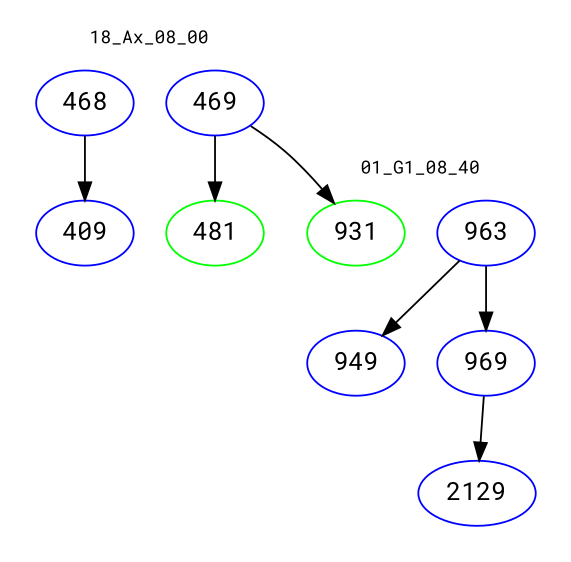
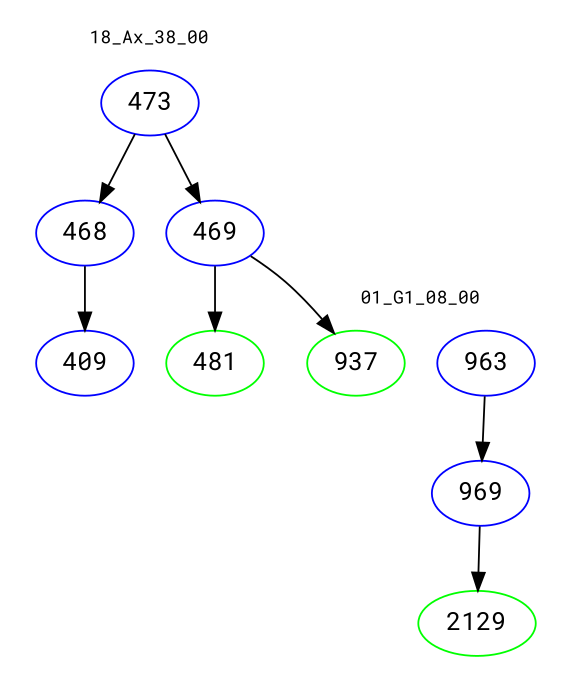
cluster "18_Ax_08_00": label "18_Ax_08_00" -> "18_Ax_38_00"
node "473": added
cluster "01_G1_08_40": label "01_G1_08_40" -> "01_G1_08_00"
node "931": label "931" -> "937"
node "949": removed
node "2129": color blue -> green
